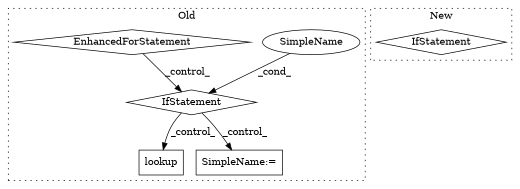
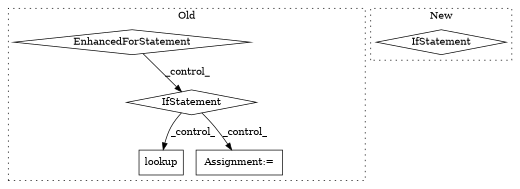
node "SimpleName": removed
node "SimpleName:=": label "SimpleName:=" -> "Assignment:="
